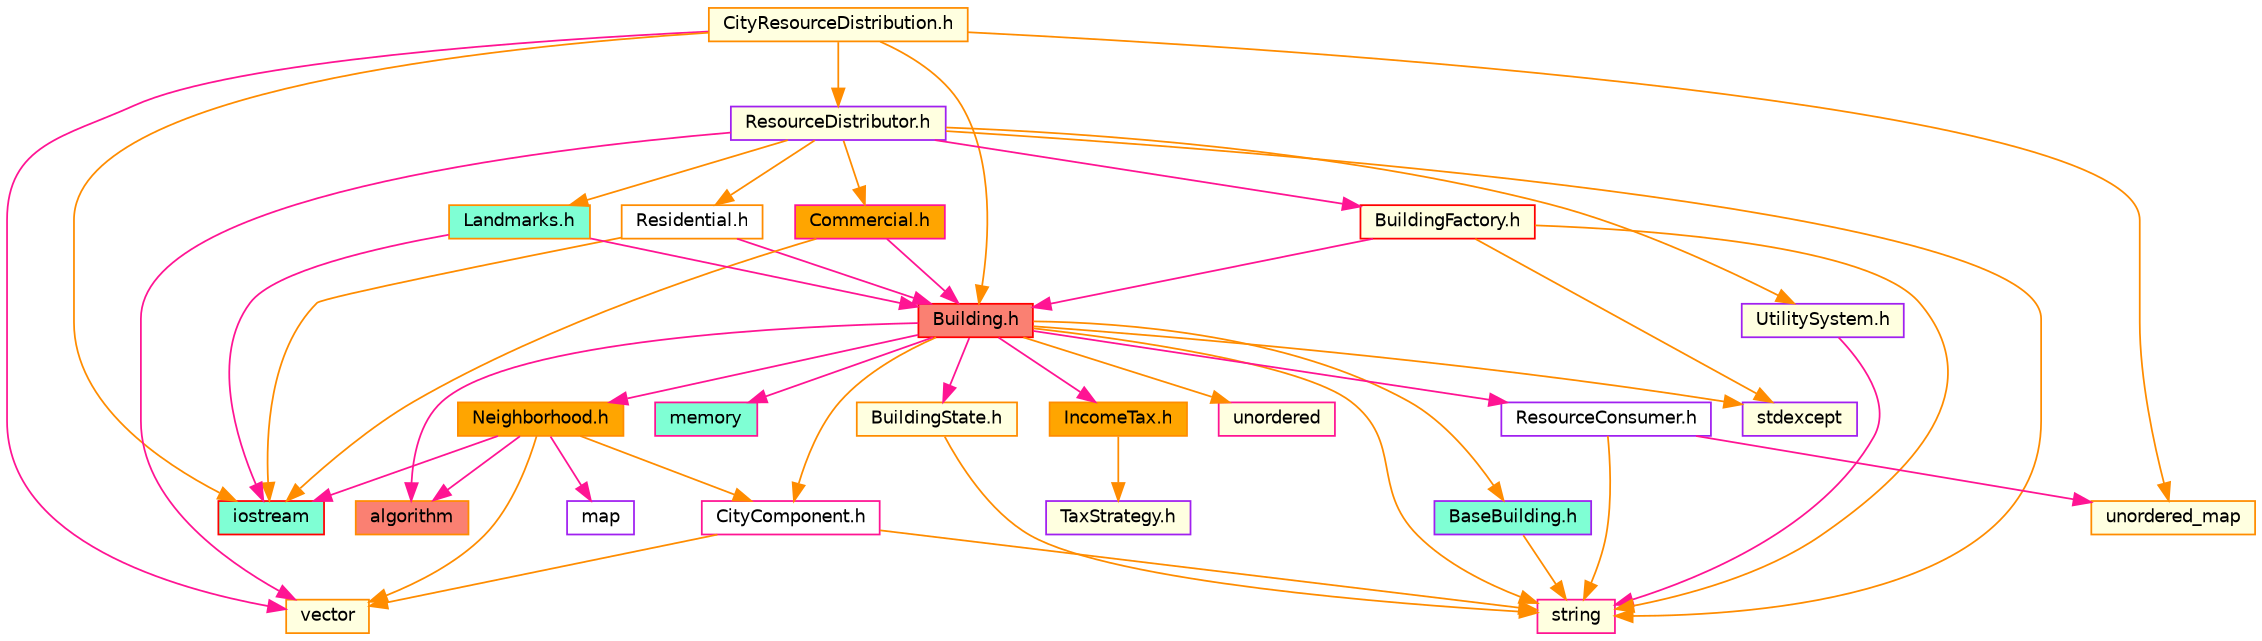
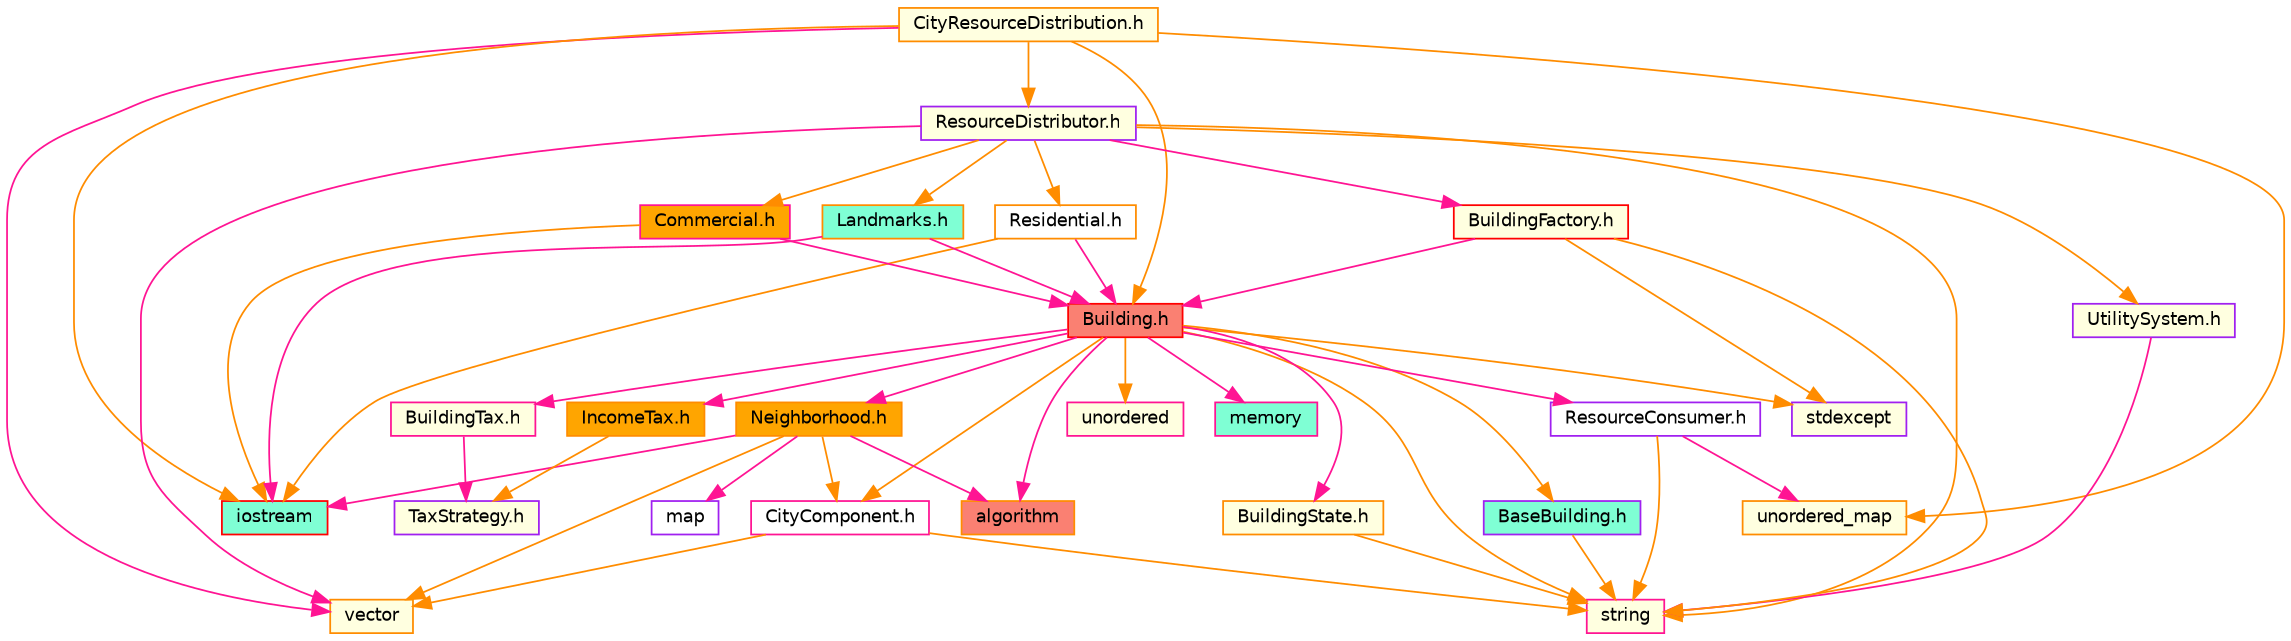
node "BuildingTax.h": added
